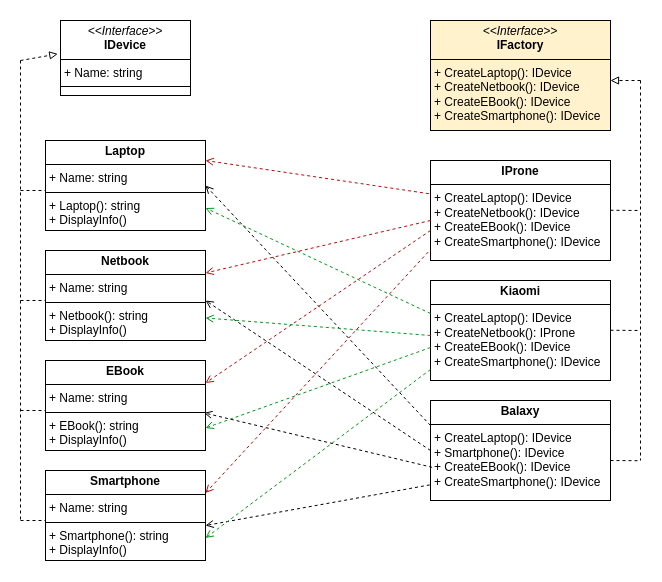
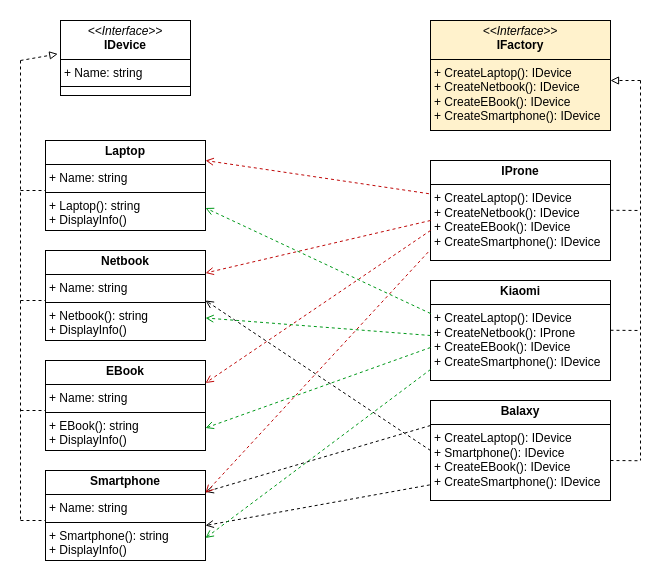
edge "Balaxy + CreateLaptop(): IDevice + Smartphone(): IDevice + CreateEBook(): IDevice + CreateSmartphone(): IDevice" -> "Laptop + Name: string + Laptop(): string + DisplayInfo()": now "Balaxy + CreateLaptop(): IDevice + Smartphone(): IDevice + CreateEBook(): IDevice + CreateSmartphone(): IDevice" -> "Smartphone + Name: string + Smartphone(): string + DisplayInfo()"
edge "Balaxy + CreateLaptop(): IDevice + Smartphone(): IDevice + CreateEBook(): IDevice + CreateSmartphone(): IDevice" -> "EBook + Name: string + EBook(): string + DisplayInfo()": removed
